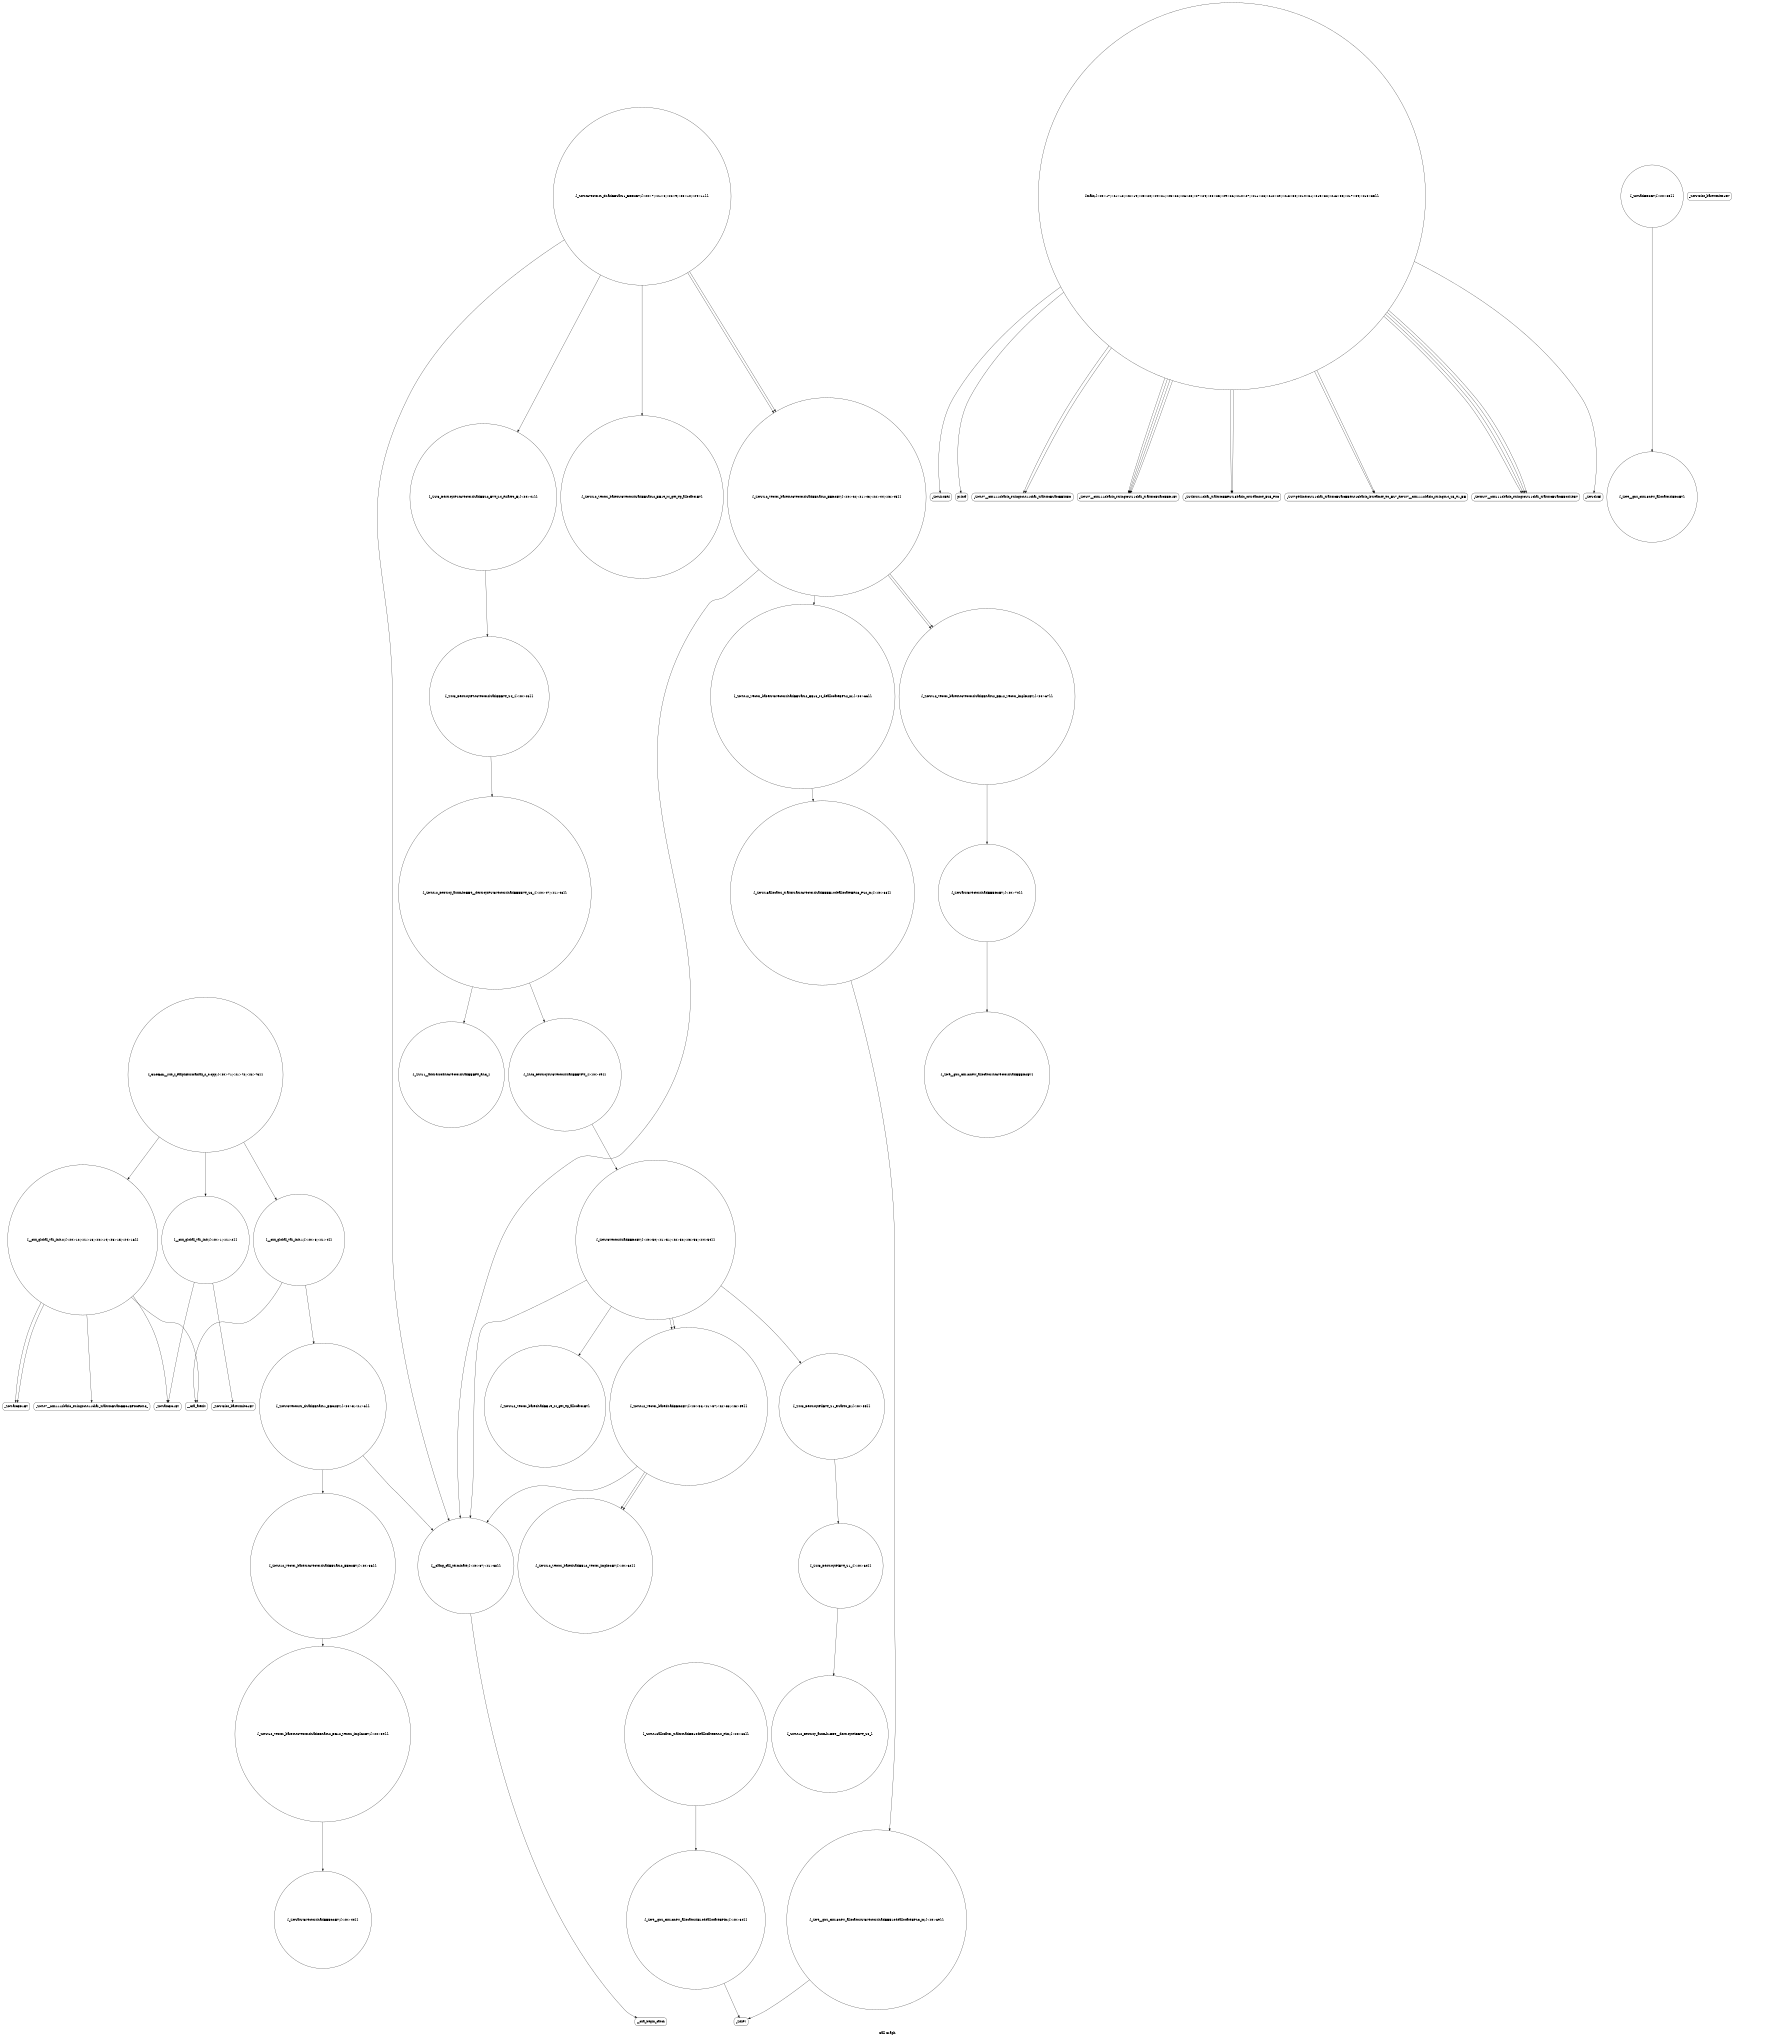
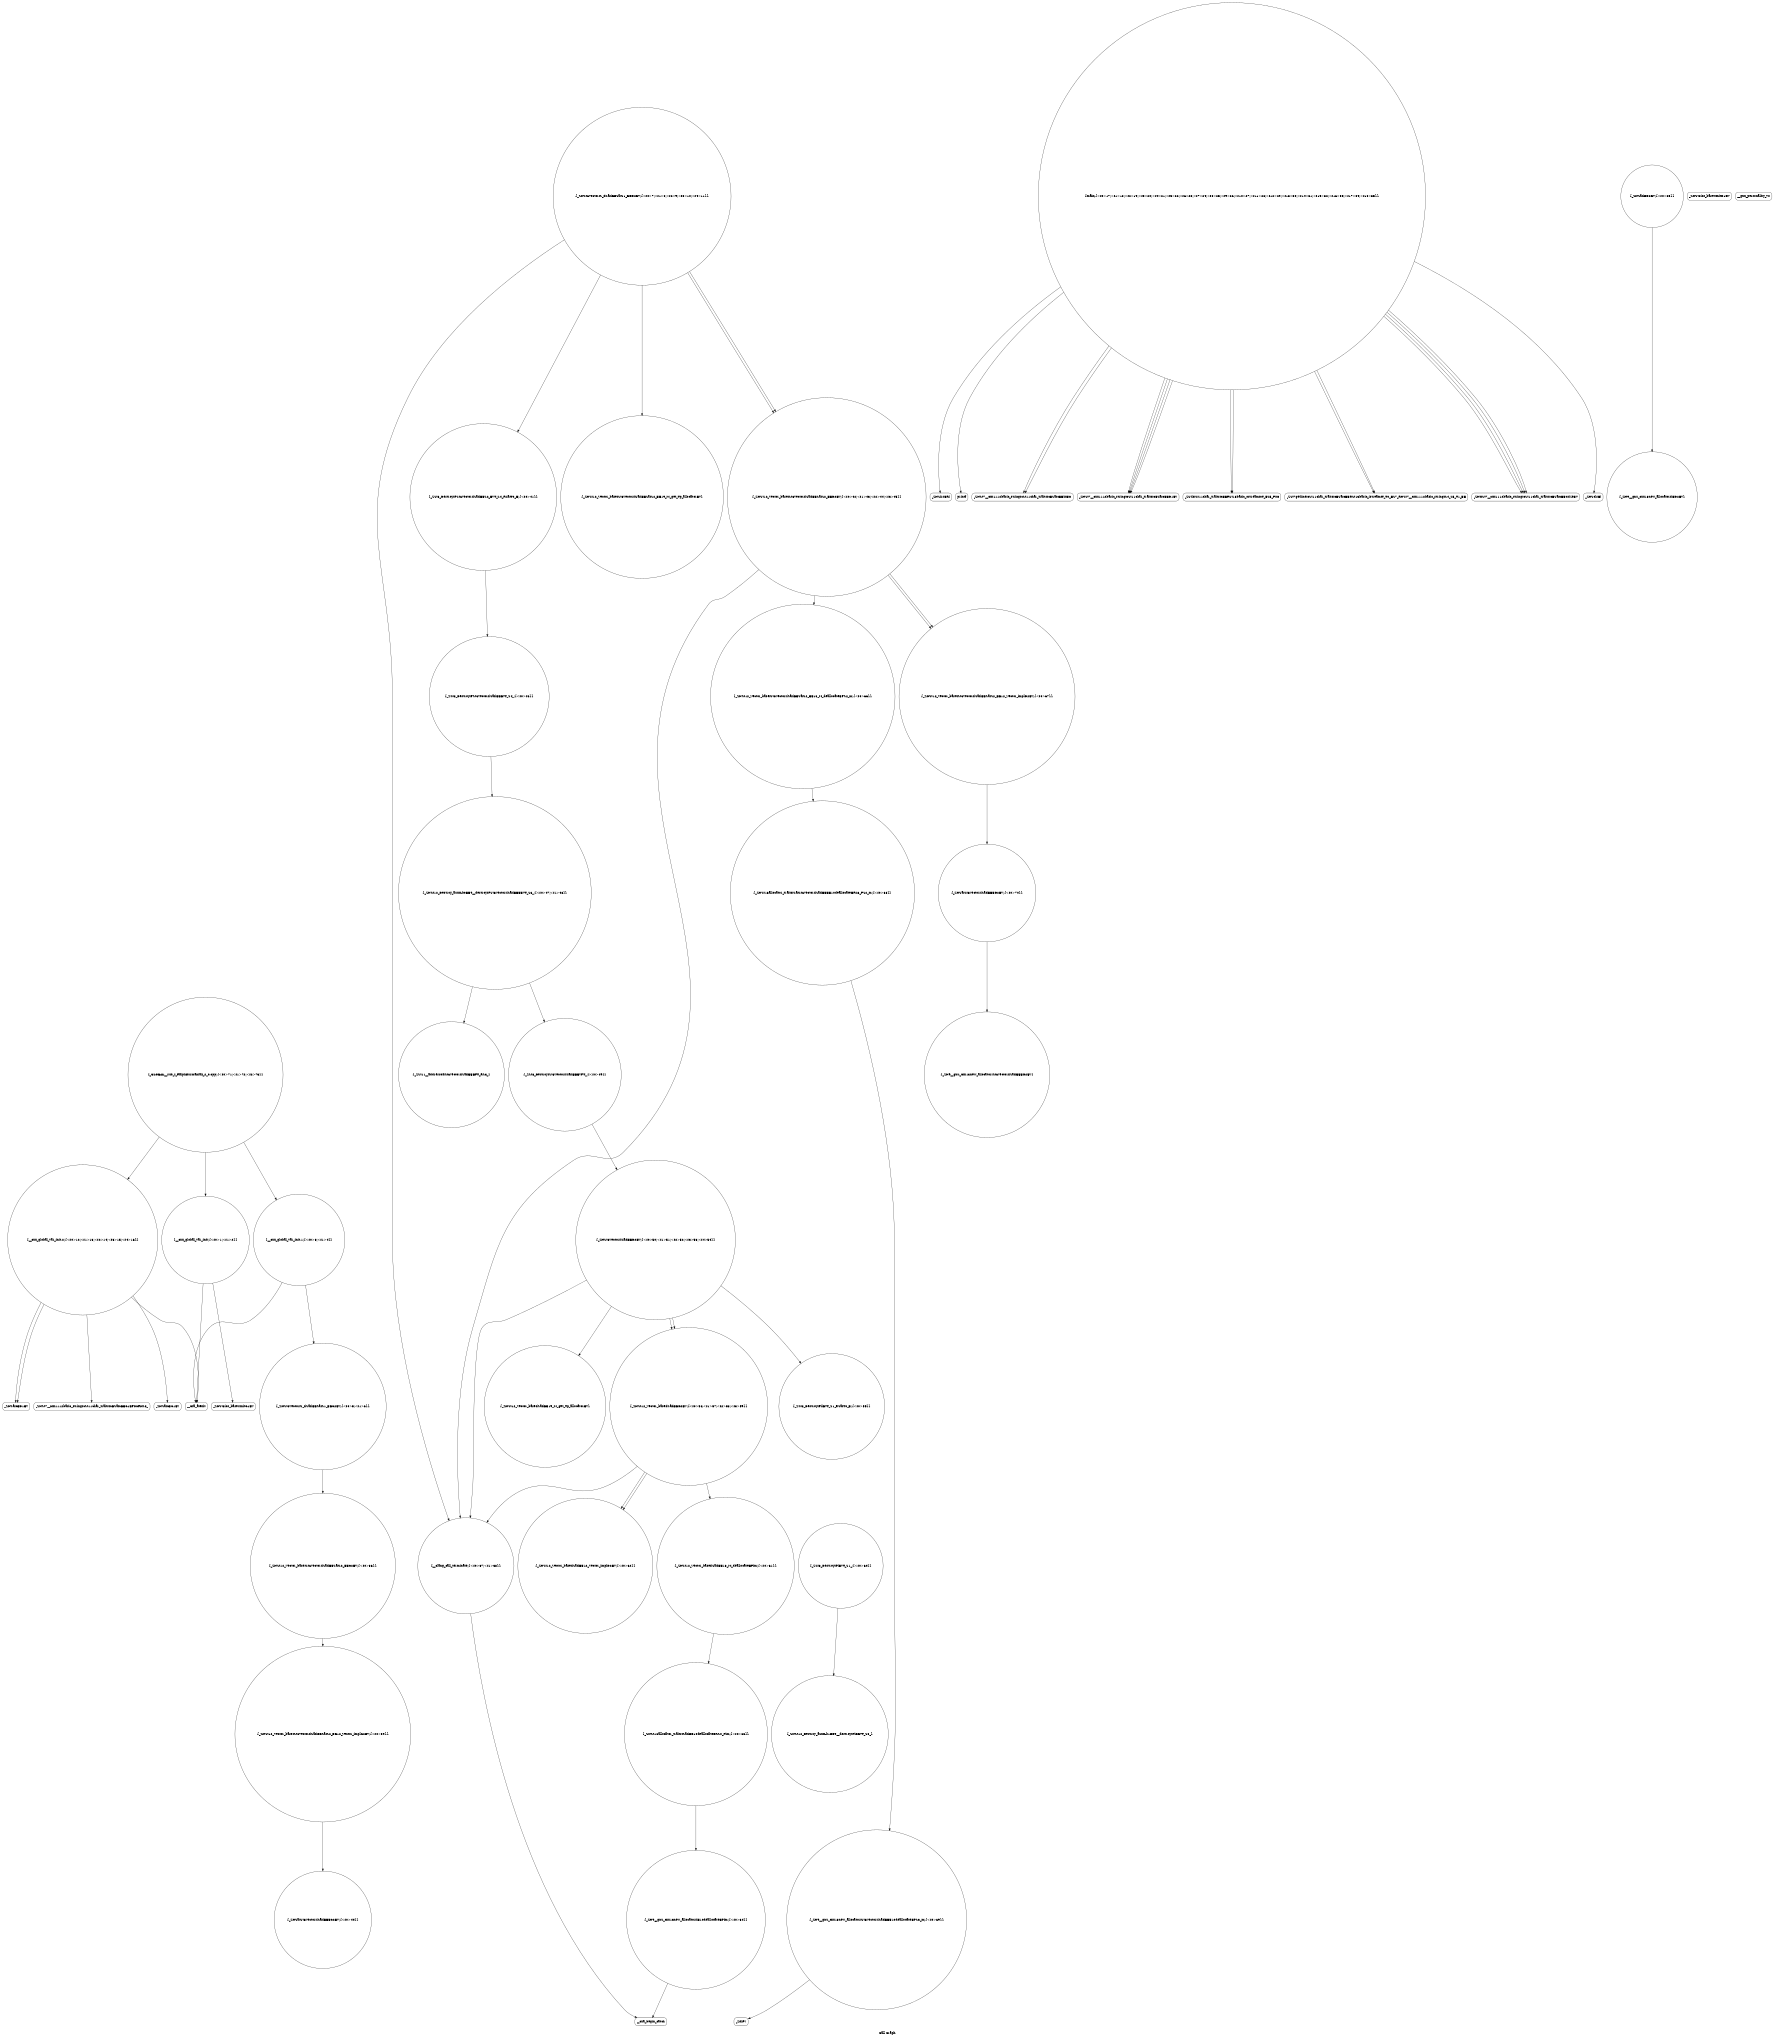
node "__gxx_personality_v0": added
edge "{__cxx_global_var_init|{<s0>1|<s1>2}}" -> "_ZNSaIcEC1Ev": now "{__cxx_global_var_init|{<s0>1|<s1>2}}" -> "__cxa_atexit"
edge "{_ZSt8_DestroyIPiiEvT_S1_RSaIT0_E|{<s0>55}}" -> "{_ZSt8_DestroyIPiEvT_S1_|{<s0>60}}": removed
edge "{_ZNSt6vectorIS_IiSaIiEESaIS1_EEC2Ev|{<s0>5|<s1>6}}" -> "{__clang_call_terminate|{<s0>37|<s1>38}}": removed
node "{_ZNSt12_Vector_baseIiSaIiEE13_M_deallocateEPim|{<s0>61}}": added
edge "{_ZN9__gnu_cxx13new_allocatorIiE10deallocateEPim|{<s0>64}}" -> "_ZdlPv": now "{_ZN9__gnu_cxx13new_allocatorIiE10deallocateEPim|{<s0>64}}" -> "__cxa_begin_catch"
